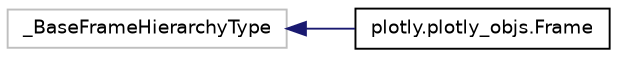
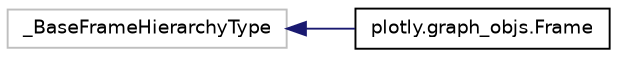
node "plotly.plotly_objs.Frame": label "plotly.plotly_objs.Frame" -> "plotly.graph_objs.Frame"
